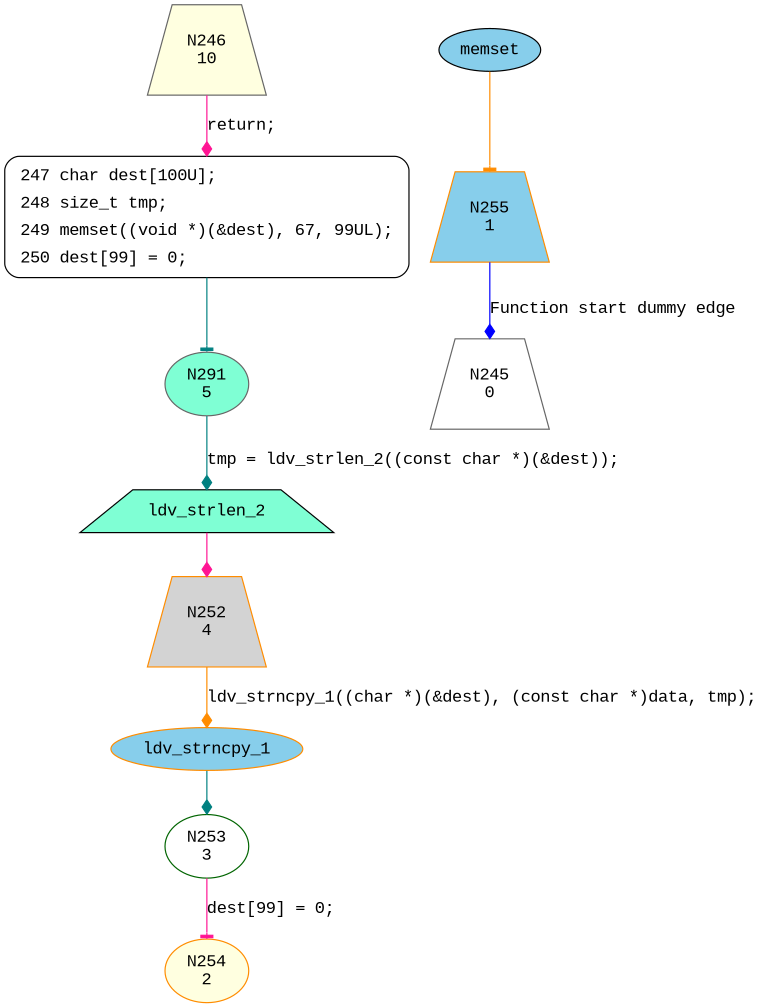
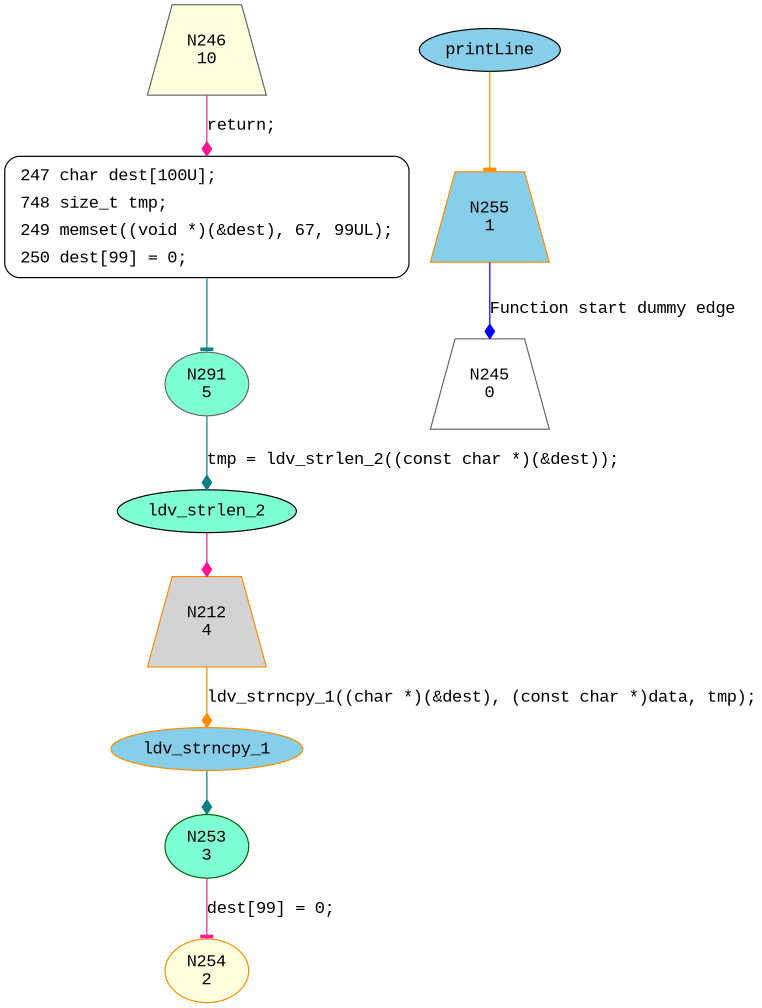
node "memset": label "memset" -> "printLine"
node "247": text "248" -> "748"
node "ldv_strlen_2": shape trapezium -> ellipse
node "N252 4": label "N252 4" -> "N212 4"
node "N253 3": fillcolor white -> aquamarine
